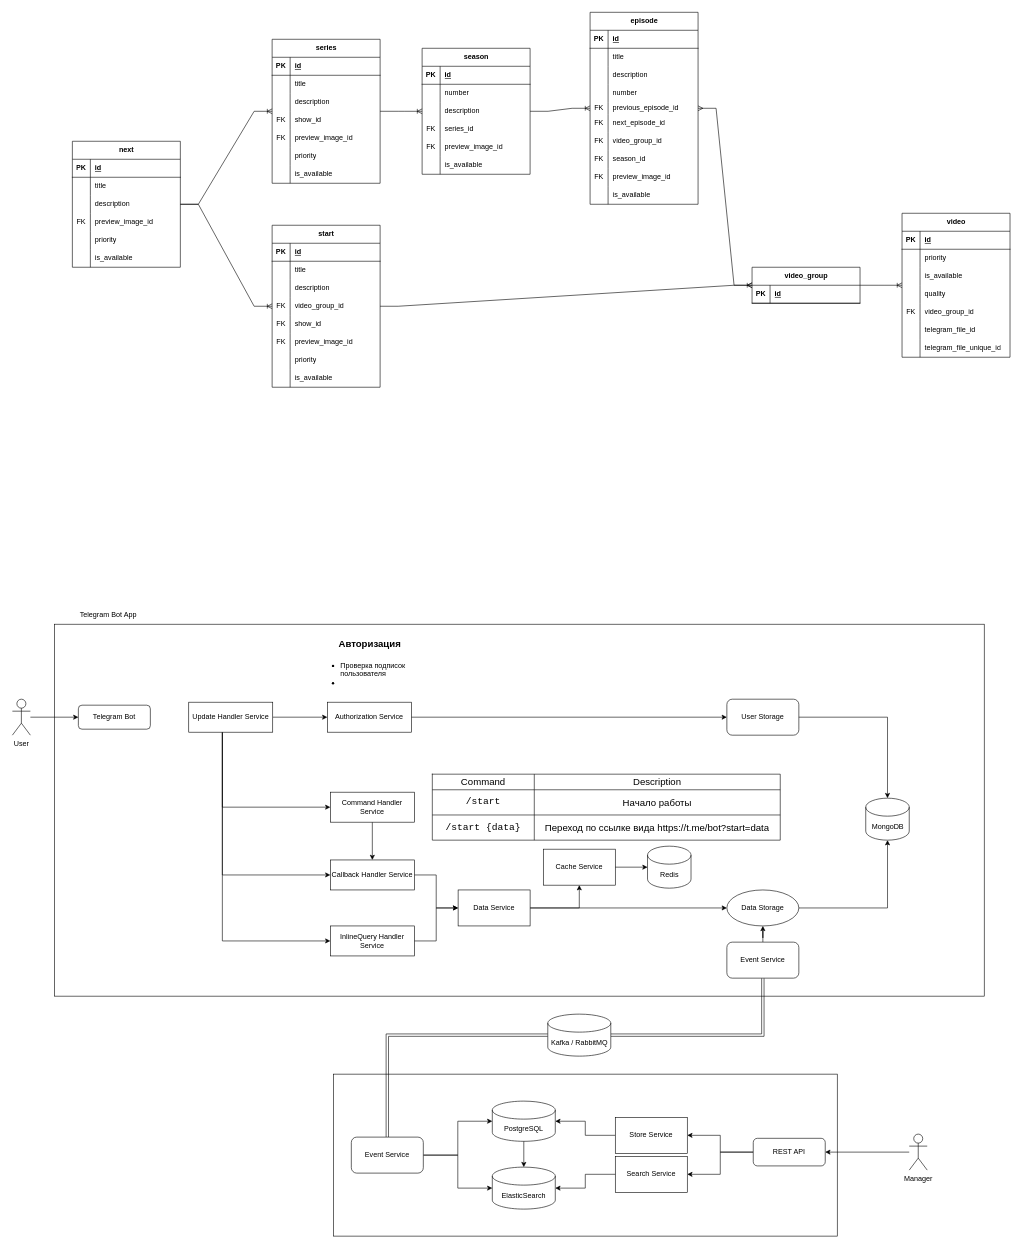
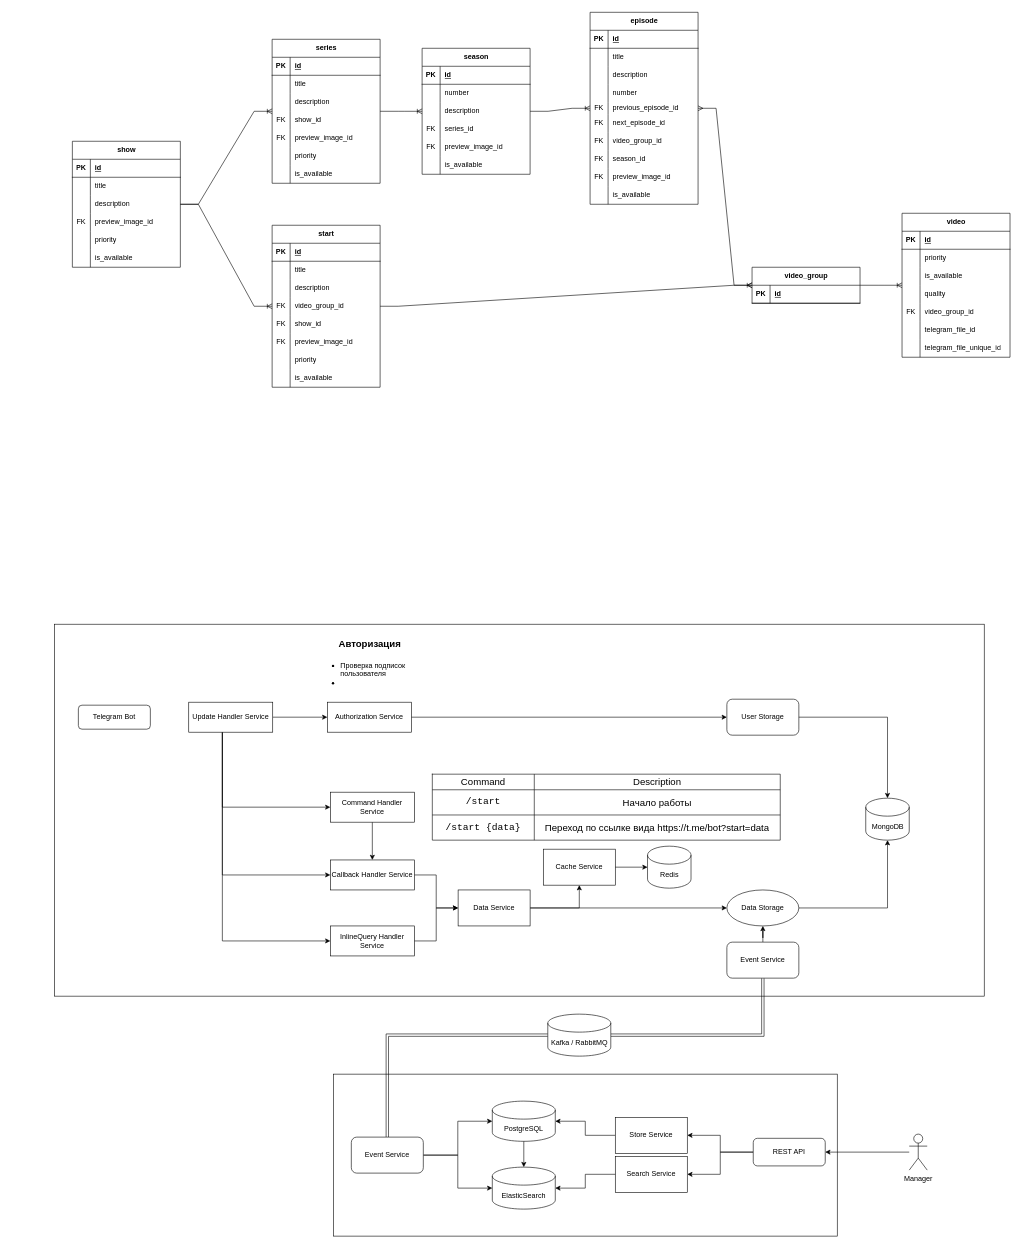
node "next": label "next" -> "show"
node "Telegram Bot App": removed
node "User": removed
edge "User" -> "Telegram Bot": removed
